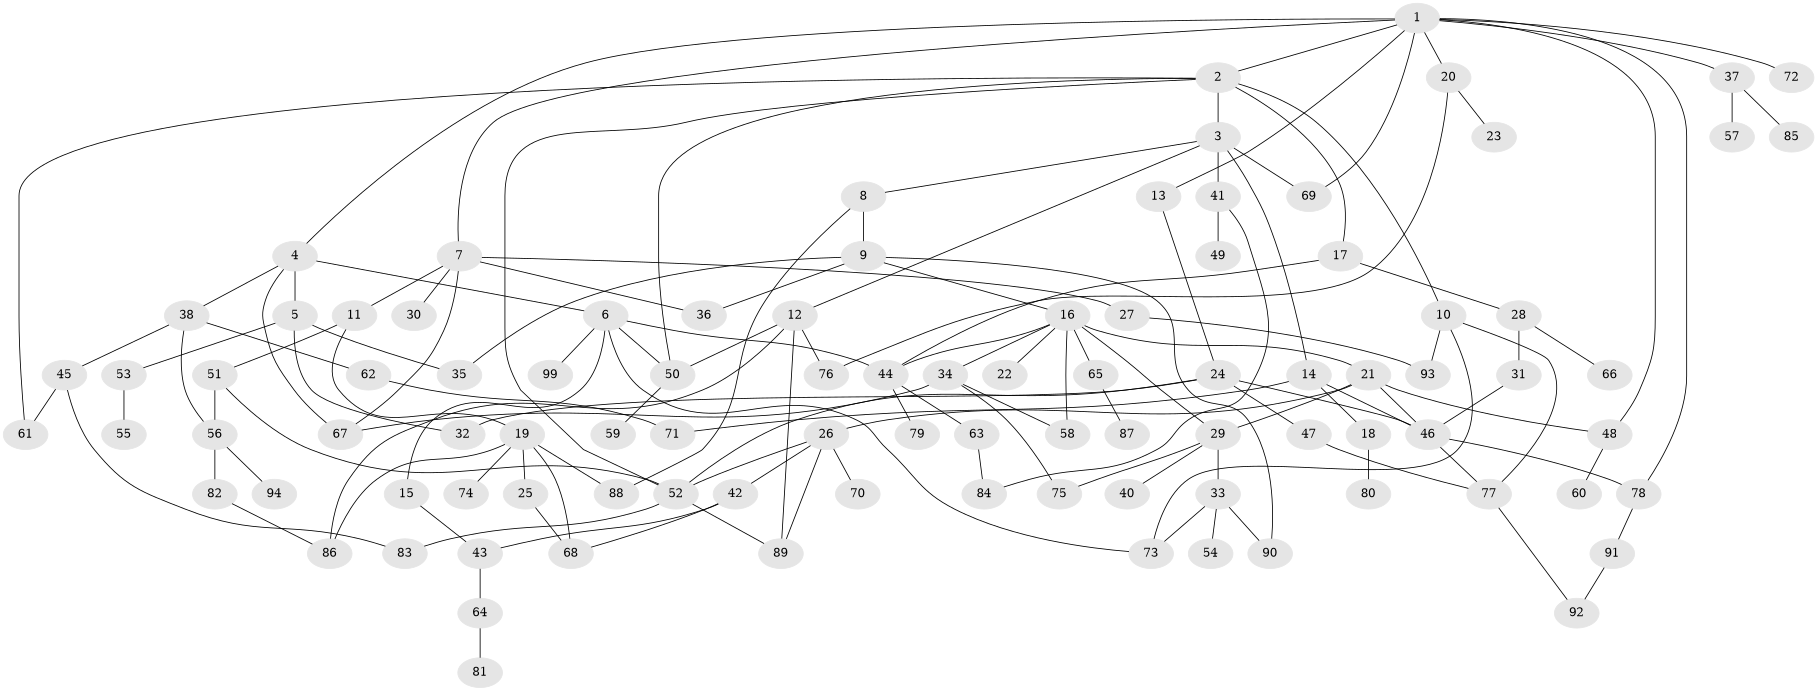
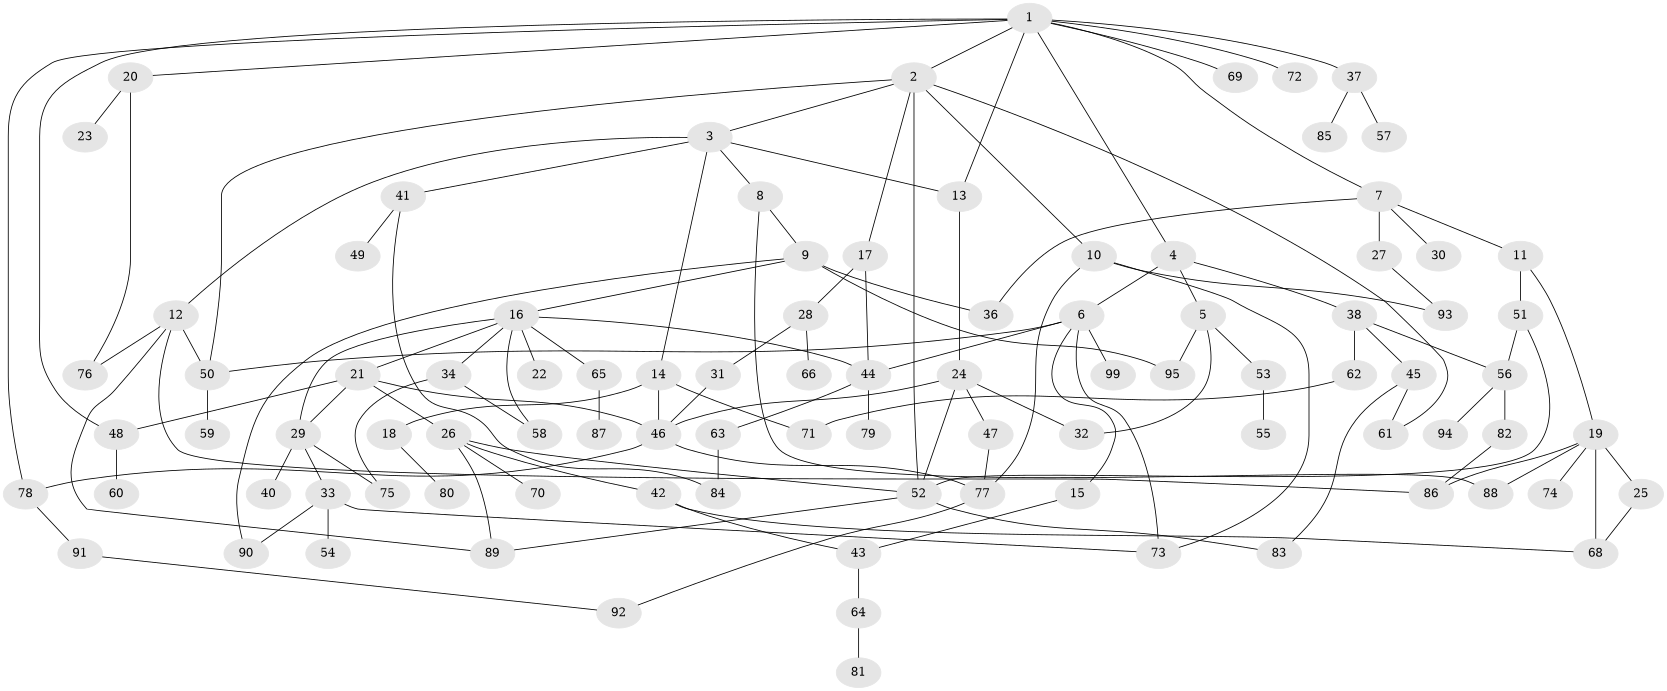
edge "3" -- "69": now "3" -- "13"
node "35": label "35" -> "95"
node "67": removed
